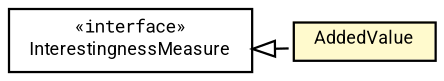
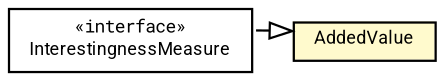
edge "AddedValue" -> "InterestingnessMeasure": reversed
